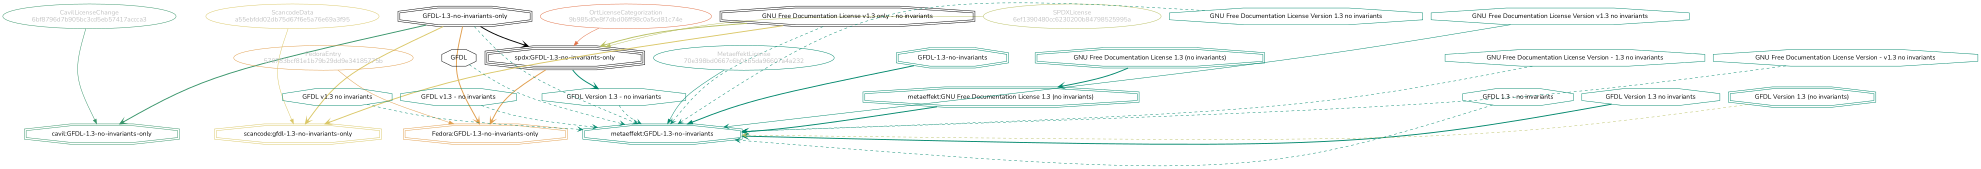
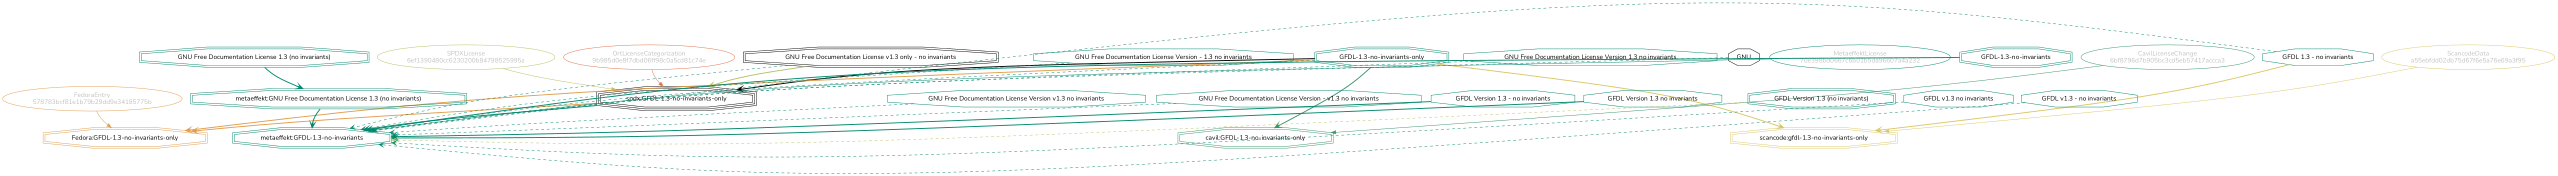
node "GFDL-1.3-no-invariants-only": color black -> #00876c
node "GFDL": label "GFDL" -> "GNU"
edge "GNU Free Documentation License v1.3 only - no invariants" -> "scancode:gfdl-1.3-no-invariants-only": now "GFDL 1.3 - no invariants" -> "scancode:gfdl-1.3-no-invariants-only"
edge "spdx:GFDL-1.3-no-invariants-only" -> "GFDL Version 1.3 - no invariants": now "spdx:GFDL-1.3-no-invariants-only" -> "metaeffekt:GFDL-1.3-no-invariants"
edge "GNU Free Documentation License Version v1.3 no invariants" -> "metaeffekt:GFDL-1.3-no-invariants": style solid -> dashed
edge "GFDL-1.3-no-invariants" -> "metaeffekt:GFDL-1.3-no-invariants": arrowhead normal -> vee
edge "GFDL Version 1.3 - no invariants" -> "metaeffekt:GFDL-1.3-no-invariants": style dashed -> bold
